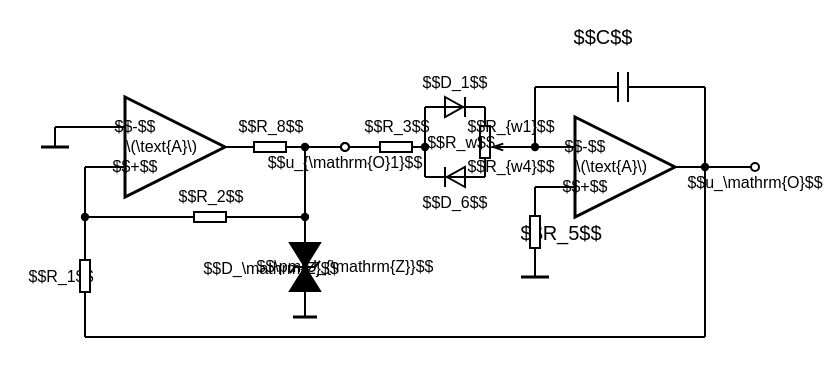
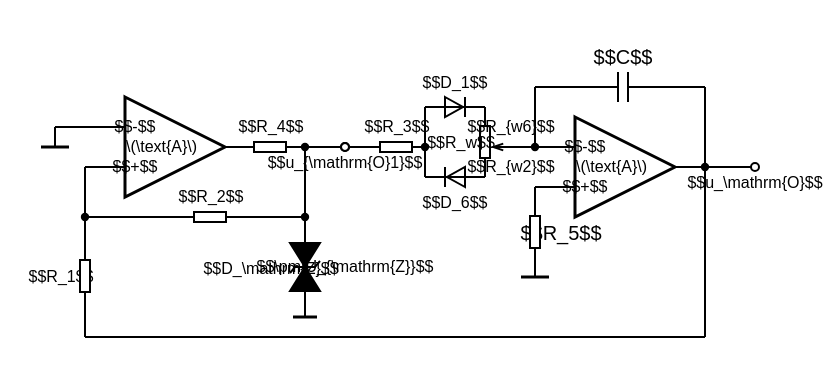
node "$$C$$": moved (603, 37) -> (623, 57)
node "$$R_8$$": label "$$R_8$$" -> "$$R_4$$"
node "$$R_{w1}$$": label "$$R_{w1}$$" -> "$$R_{w6}$$"
node "$$R_{w4}$$": label "$$R_{w4}$$" -> "$$R_{w2}$$"
